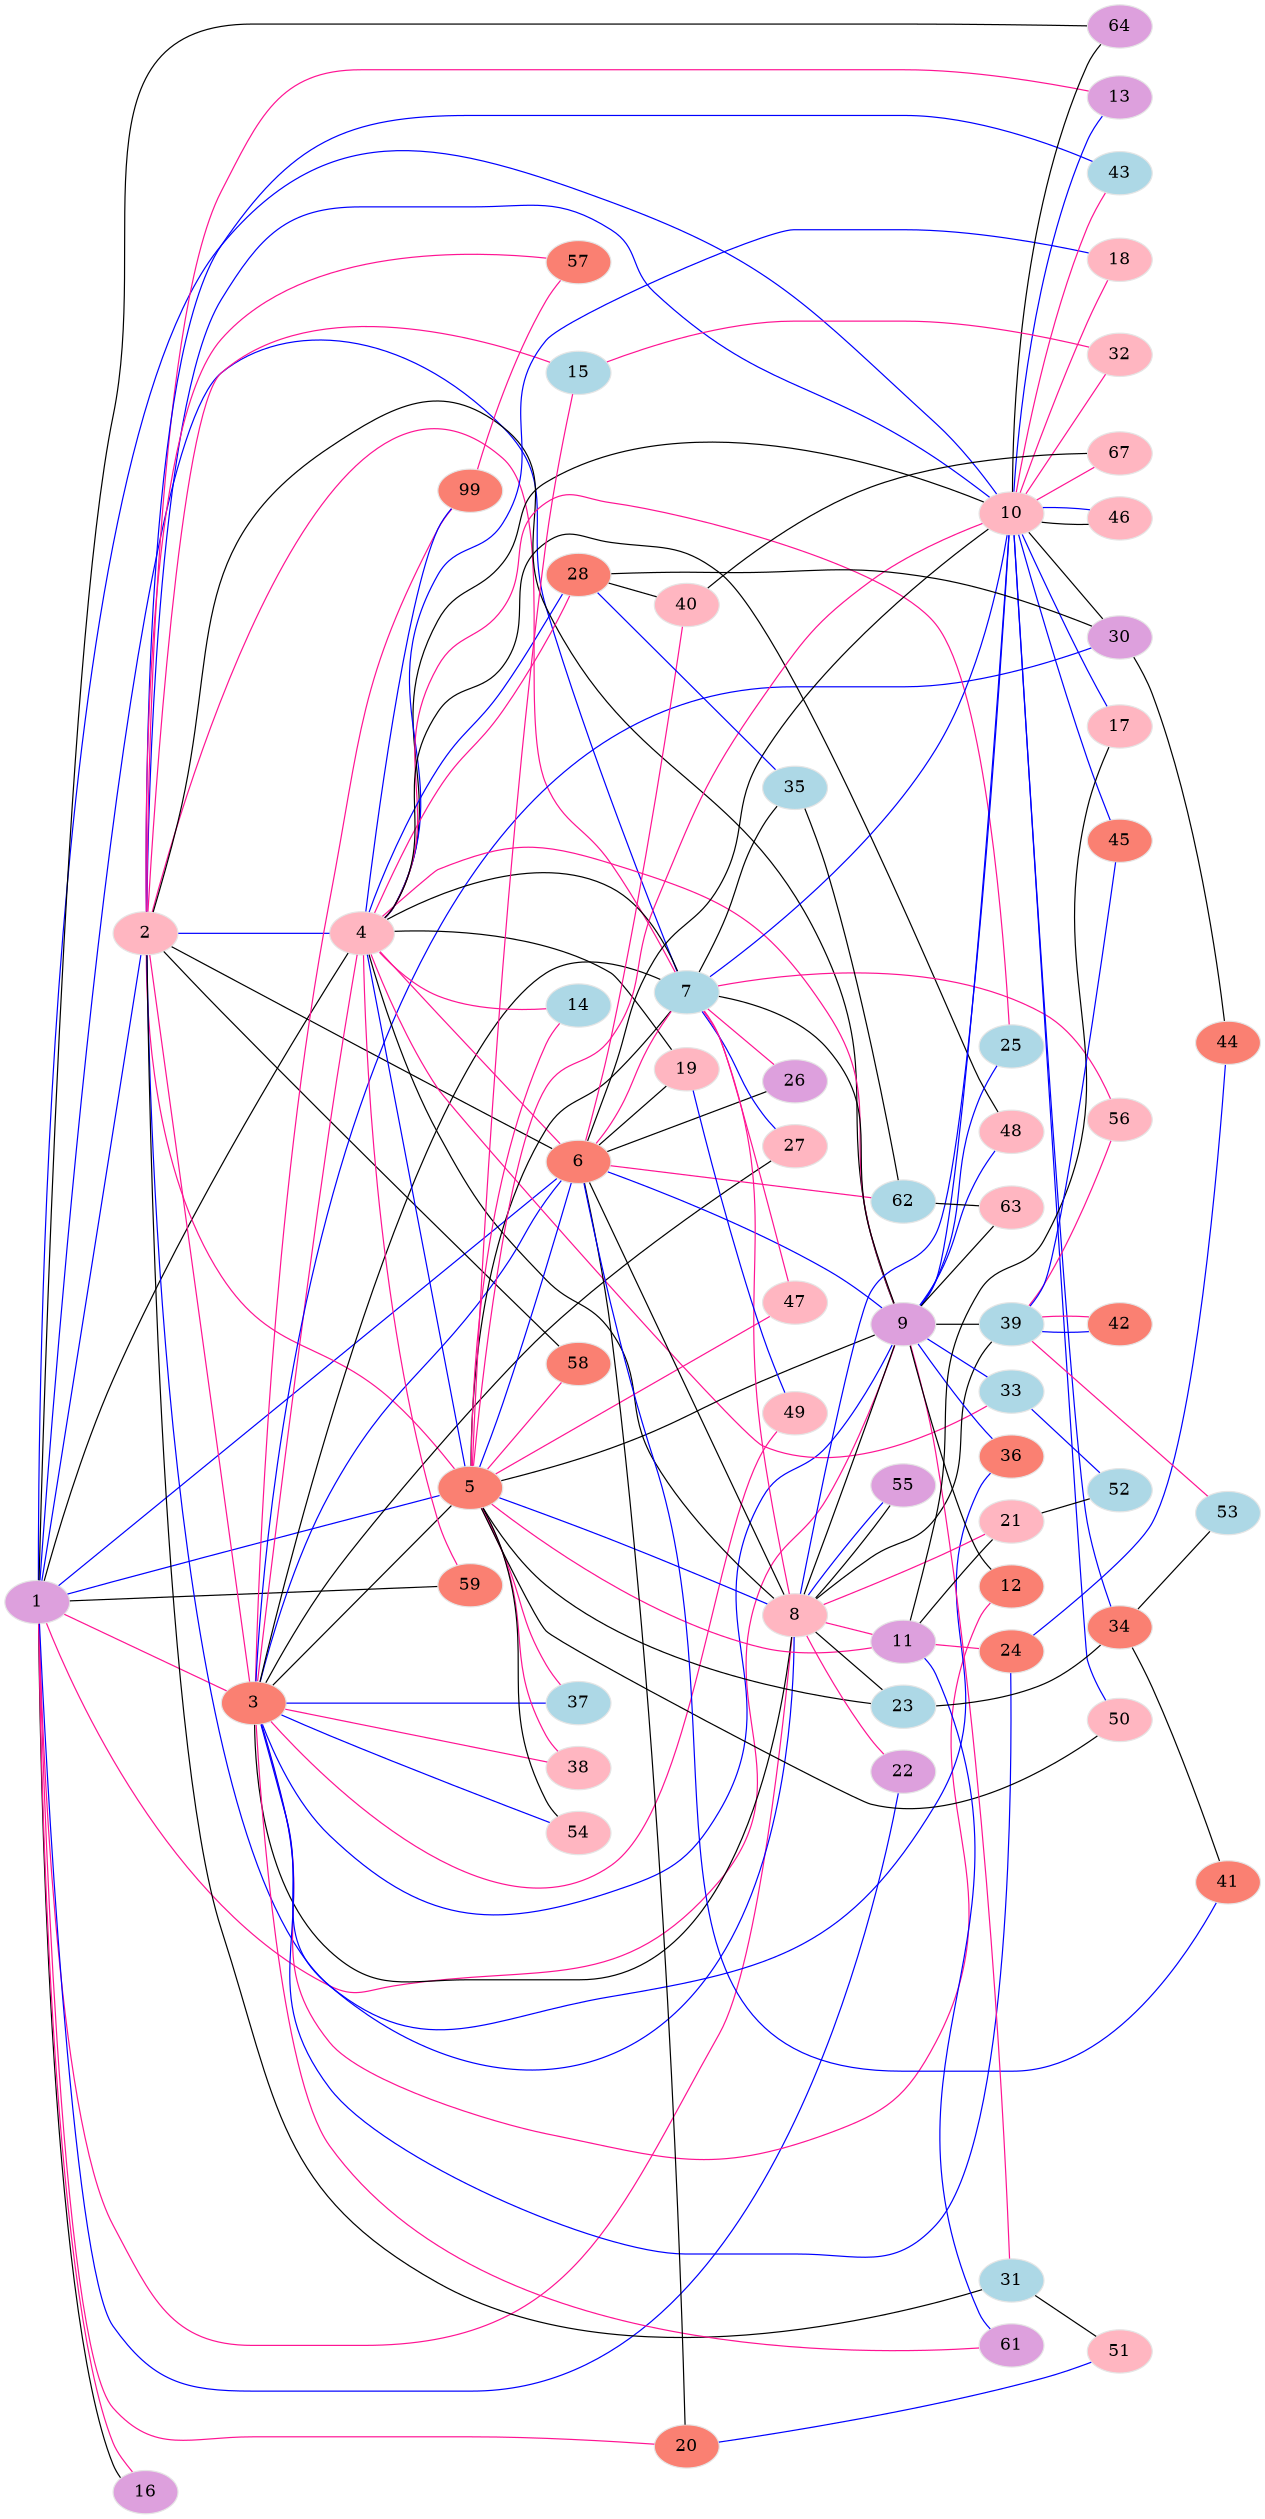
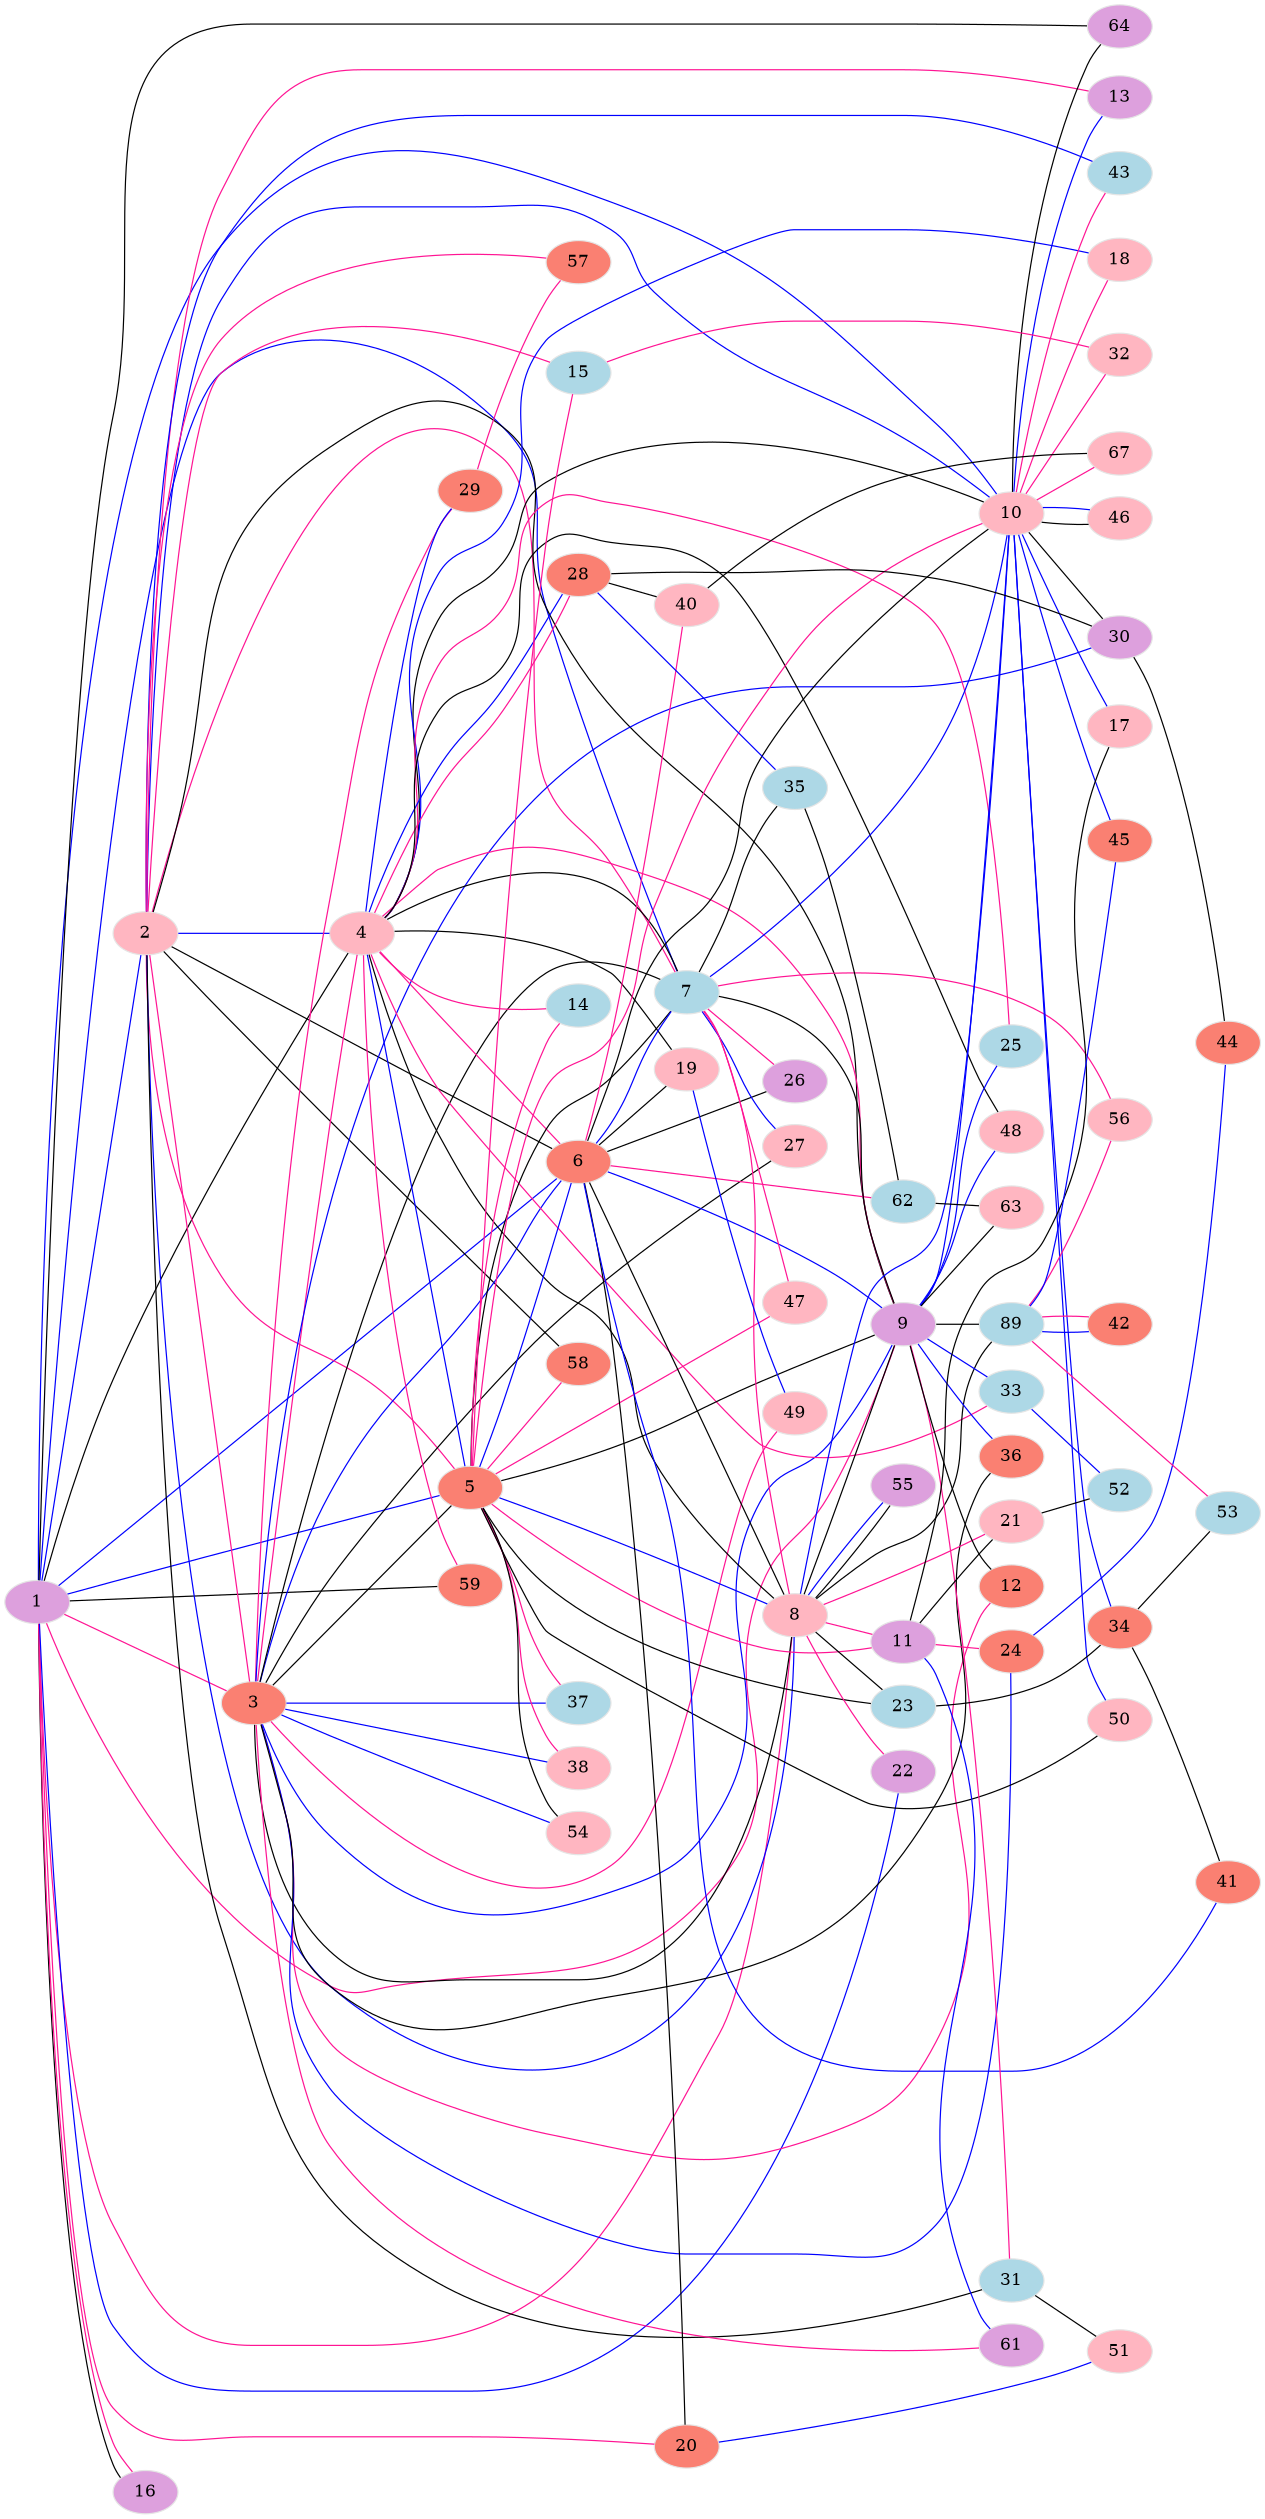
node "99": label "99" -> "29"
edge "7" -- "6": color deeppink -> blue
node "39": label "39" -> "89"
edge "3" -- "38": color deeppink -> blue
edge "36" -- "3": color blue -> black
